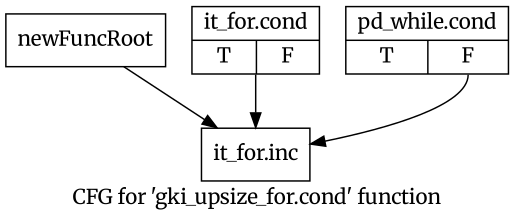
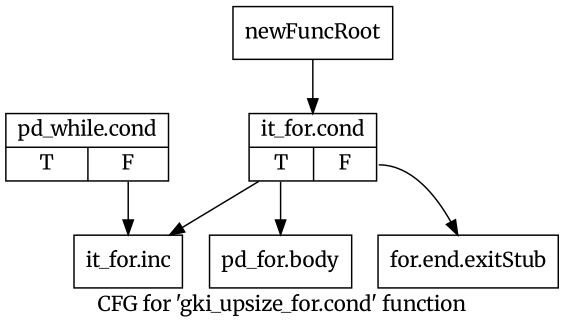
edge "newFuncRoot" -> "it_for.inc": now "newFuncRoot" -> "it_for.cond"
node "pd_for.body": added
node "for.end.exitStub": added
